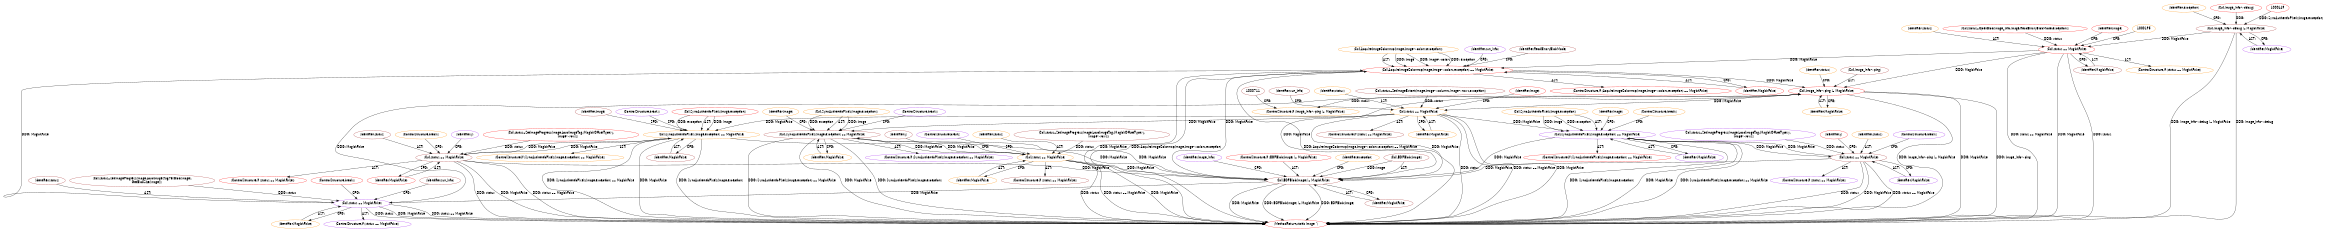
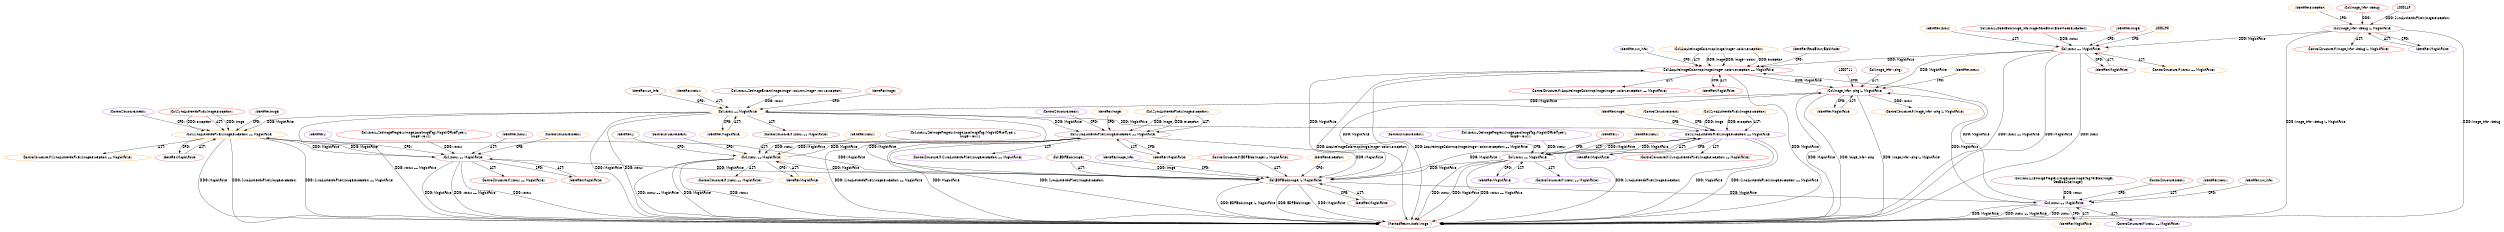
node "(ControlStructure,if (image_info->debug != MagickFalse))": added
edge "1000711" -> "(ControlStructure,if (image_info->ping != MagickFalse))": now "1000711" -> "(Call,image_info->ping != MagickFalse)"
